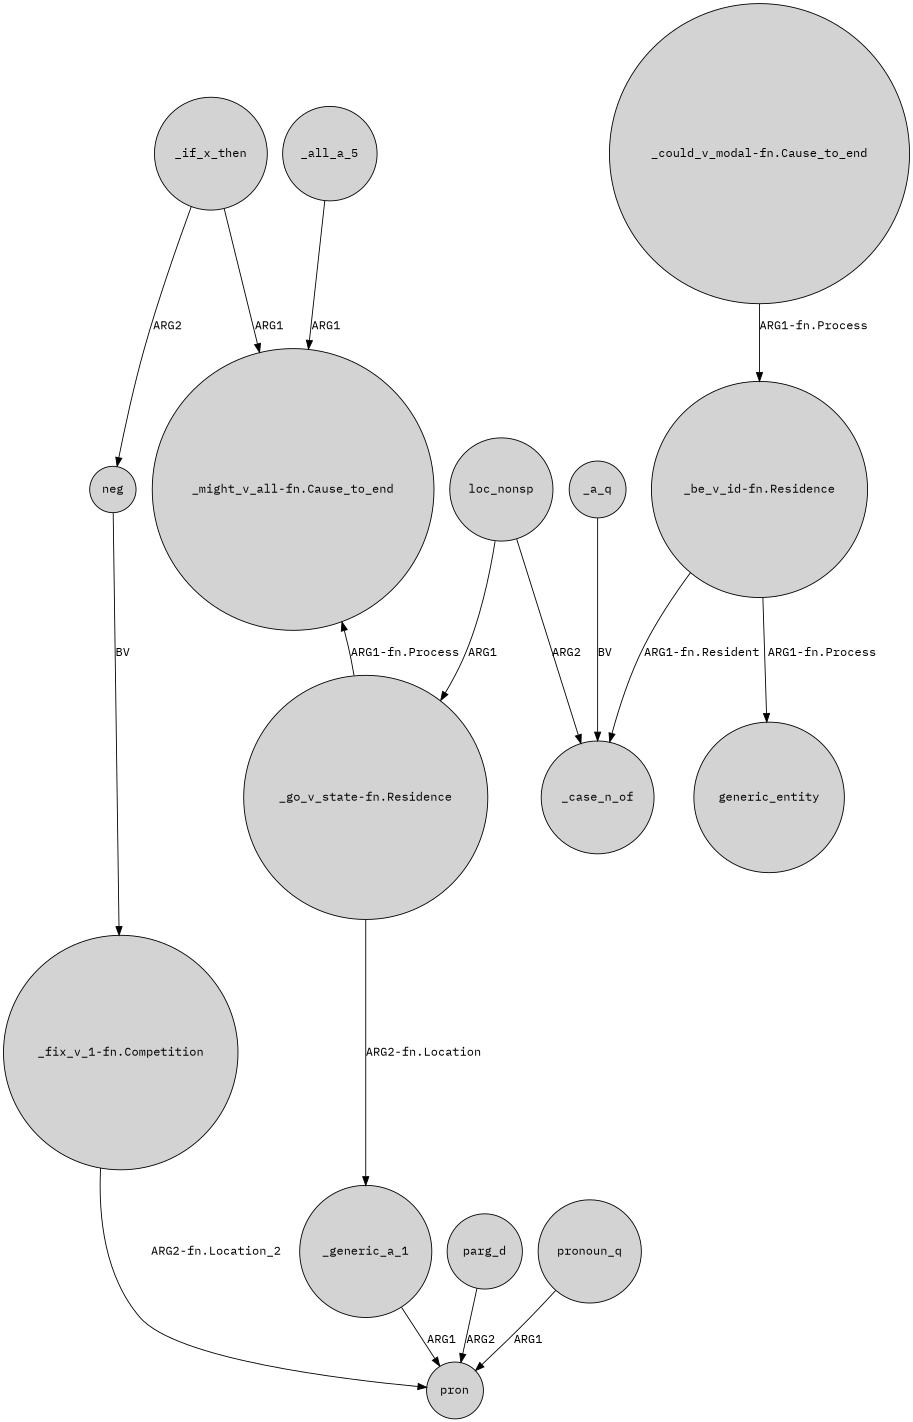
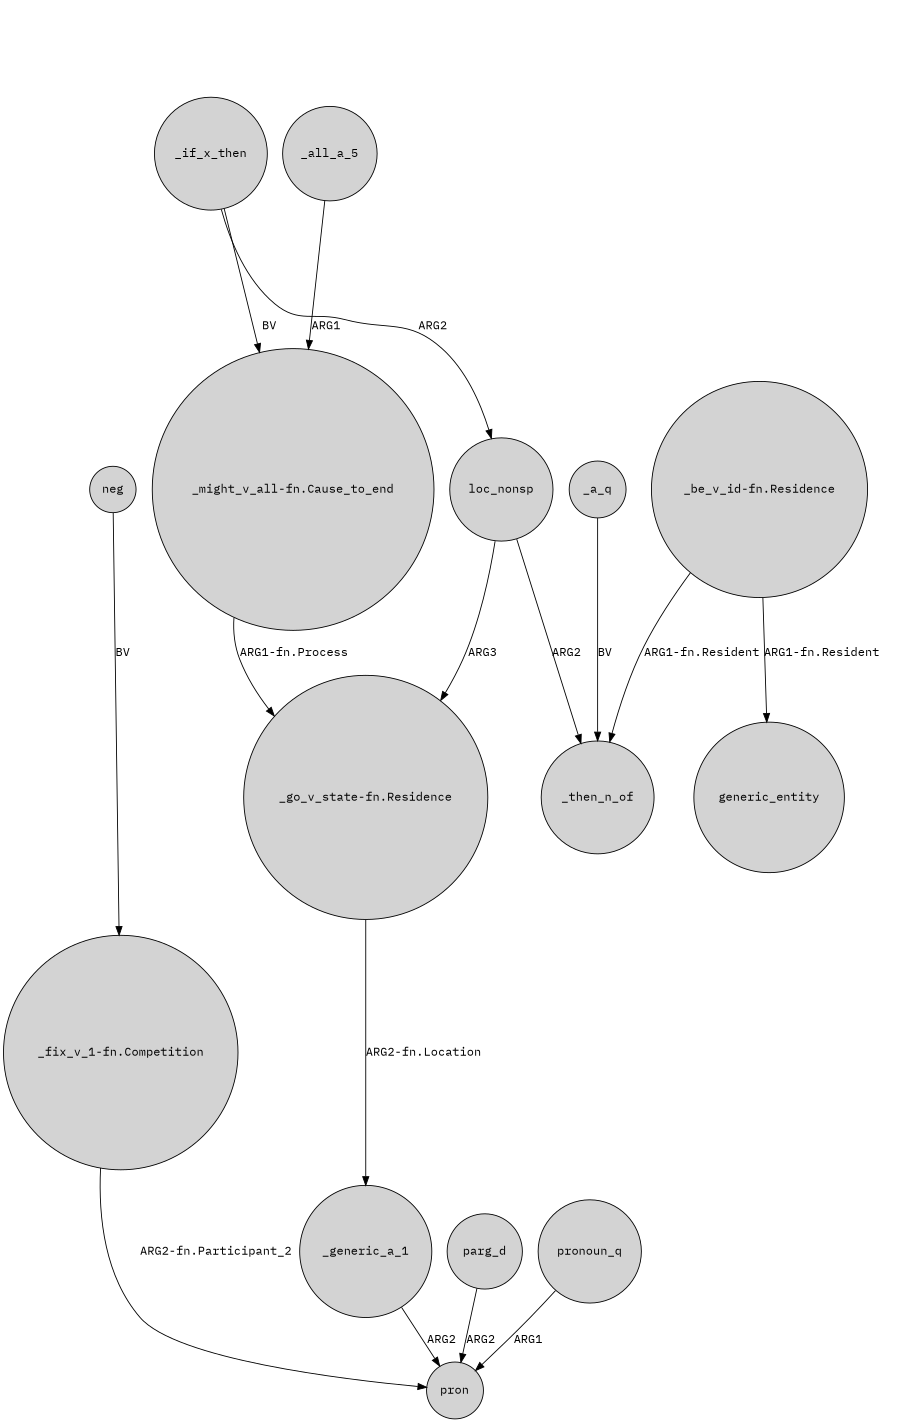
node "_could_v_modal-fn.Cause_to_end": removed
edge "_if_x_then" -> "_might_v_all-fn.Cause_to_end": label "ARG1" -> "BV"
edge "_if_x_then" -> "neg": now "_if_x_then" -> "loc_nonsp"
edge "_go_v_state-fn.Residence" -> "_might_v_all-fn.Cause_to_end": reversed
edge "loc_nonsp" -> "_go_v_state-fn.Residence": label "ARG1" -> "ARG3"
edge "_be_v_id-fn.Residence" -> "generic_entity": label "ARG1-fn.Process" -> "ARG1-fn.Resident"
node "_case_n_of": label "_case_n_of" -> "_then_n_of"
edge "_fix_v_1-fn.Competition" -> "pron": label "ARG2-fn.Location_2" -> "ARG2-fn.Participant_2"
edge "_generic_a_1" -> "pron": label "ARG1" -> "ARG2"
